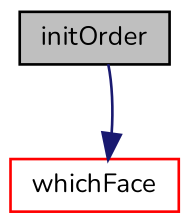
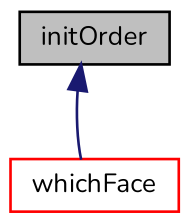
edge "initOrder" -> "whichFace": reversed
